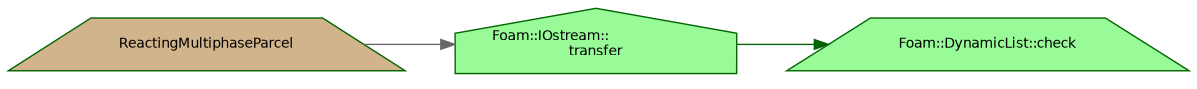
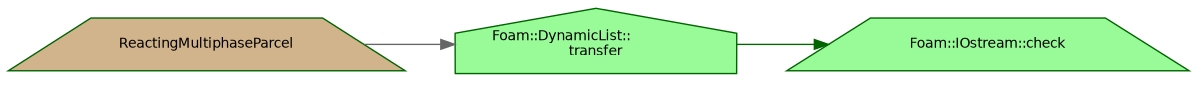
node "Foam::IOstream:: transfer": label "Foam::IOstream:: transfer" -> "Foam::DynamicList:: transfer"
node "Foam::DynamicList::check": label "Foam::DynamicList::check" -> "Foam::IOstream::check"
